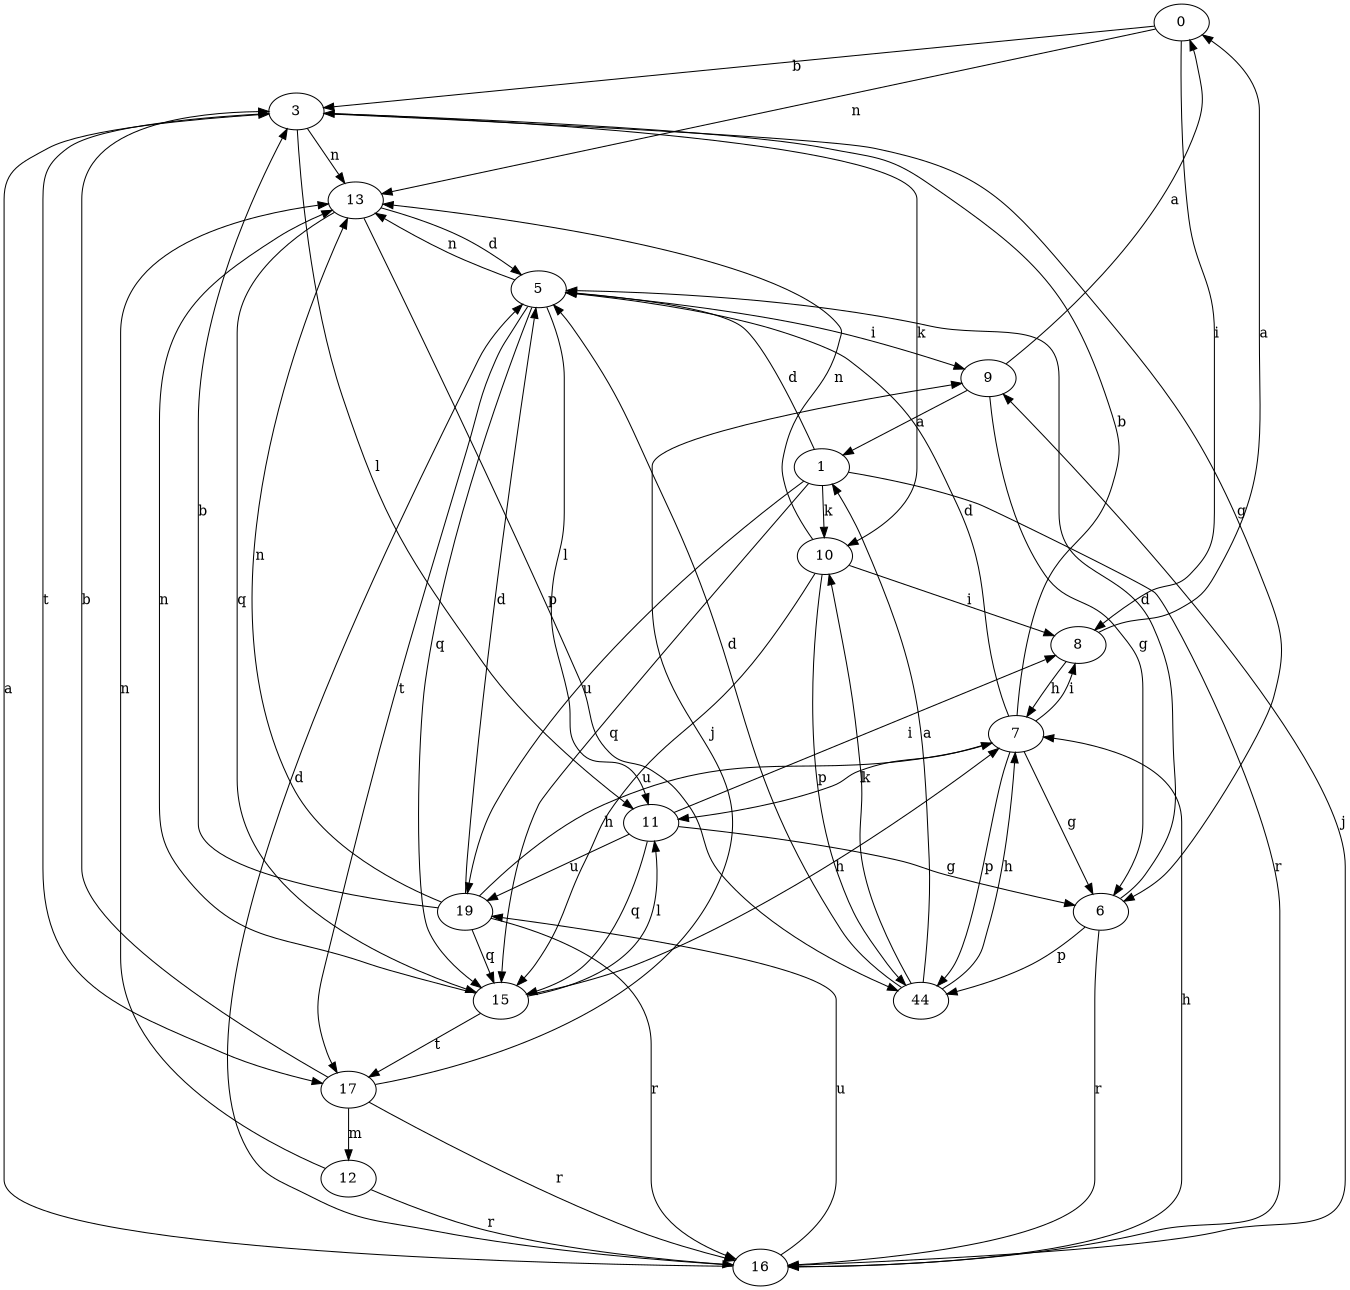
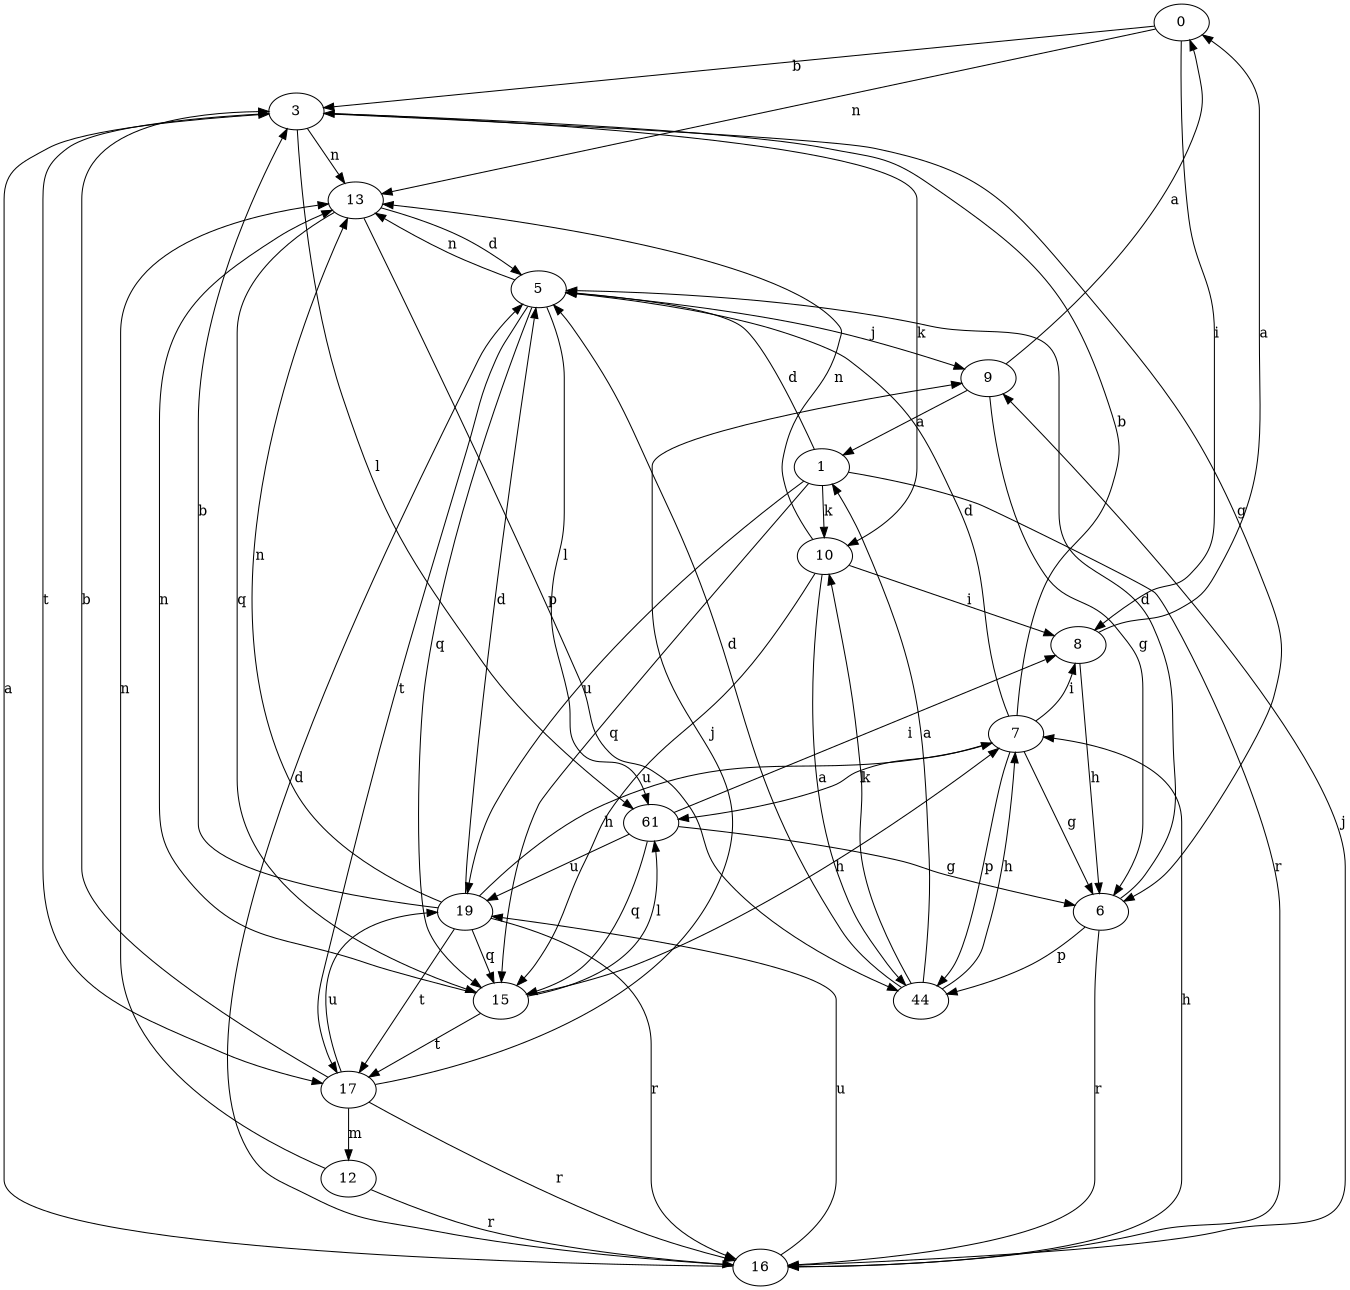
edge "5" -> "9": label "i" -> "j"
edge "8" -> "7": now "8" -> "6"
edge "10" -> "44": label "p" -> "a"
node "11": label "11" -> "61"
edge "17" -> "19": added, label "u"
edge "19" -> "17": added, label "t"
